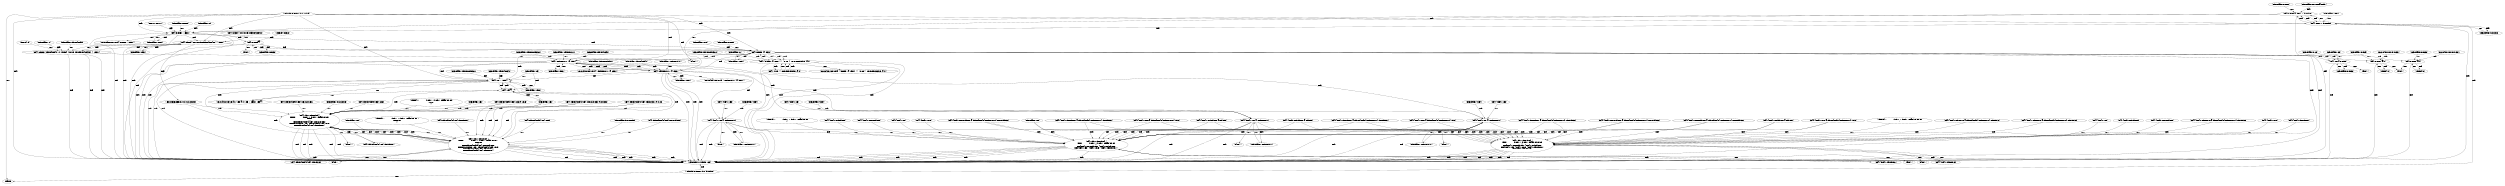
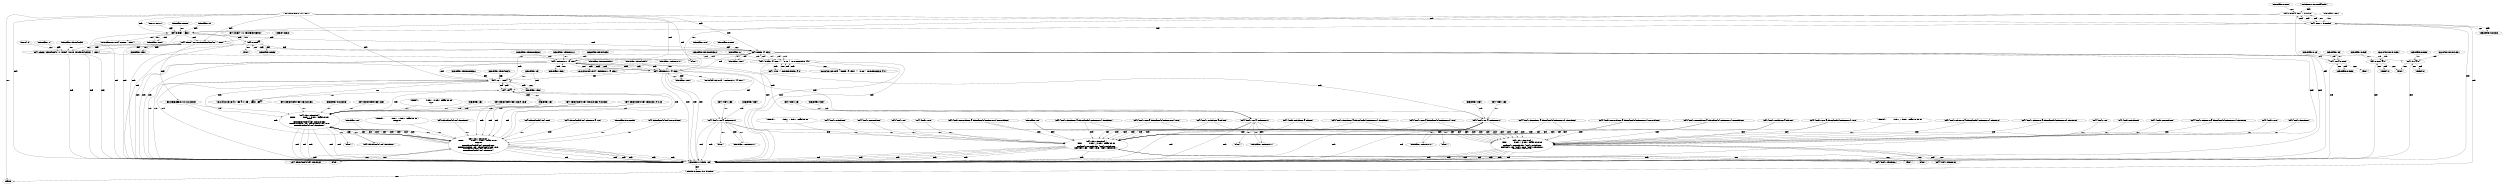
node "(Identifier,source_file_idx)": label "(Identifier,source_file_idx)" -> "(MethodReturn,source_file_idx)"
node "(MethodParameterIn,int printf)": label "(MethodParameterIn,int printf)" -> "(MethodParameterIn,int regsz)"
node "(Call,sizeof (struct dex_debug_local_t))": label "(Call,sizeof (struct dex_debug_local_t))" -> "(Call,sizeof (num dex_debug_local_t))"
edge "(Call,argReg >= regsz)" -> "(Call,argReg += 1)": removed, label "DDG:"
node "(Call,argReg += 2)": label "(Call,argReg += 2)" -> "(Call,int += 2)"
node "(Call,debug_locals[reg].signature = NULL)": added
edge "(MethodParameterIn,int ins_size)" -> "(MethodReturn,static void)": reversed
